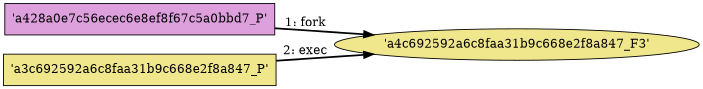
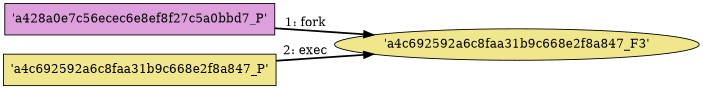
node "'a428a0e7c56ecec6e8ef8f67c5a0bbd7_P'": label "'a428a0e7c56ecec6e8ef8f67c5a0bbd7_P'" -> "'a428a0e7c56ecec6e8ef8f27c5a0bbd7_P'"
node "'a3c692592a6c8faa31b9c668e2f8a847_P'": label "'a3c692592a6c8faa31b9c668e2f8a847_P'" -> "'a4c692592a6c8faa31b9c668e2f8a847_P'"
